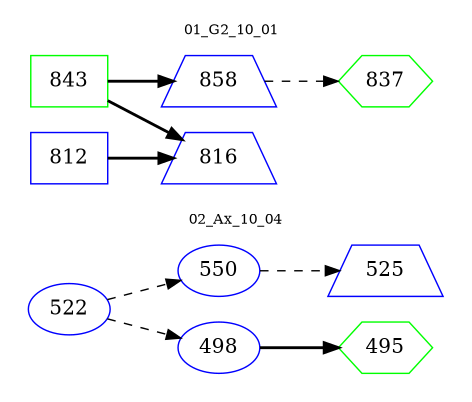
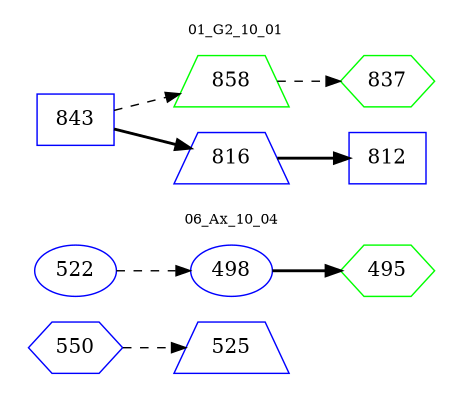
node "843": color green -> blue
edge "843" -> "858": style bold -> dashed
node "858": color blue -> green
edge "812" -> "816": reversed
cluster "02_Ax_10_04": label "02_Ax_10_04" -> "06_Ax_10_04"
node "550": shape ellipse -> hexagon
edge "522" -> "550": removed
